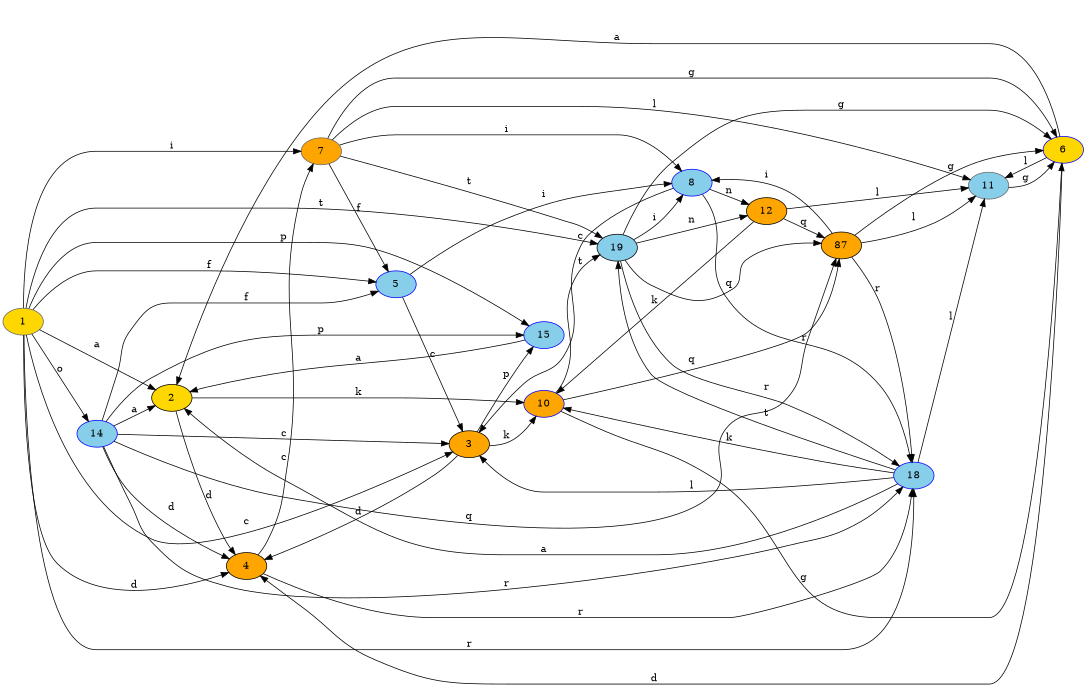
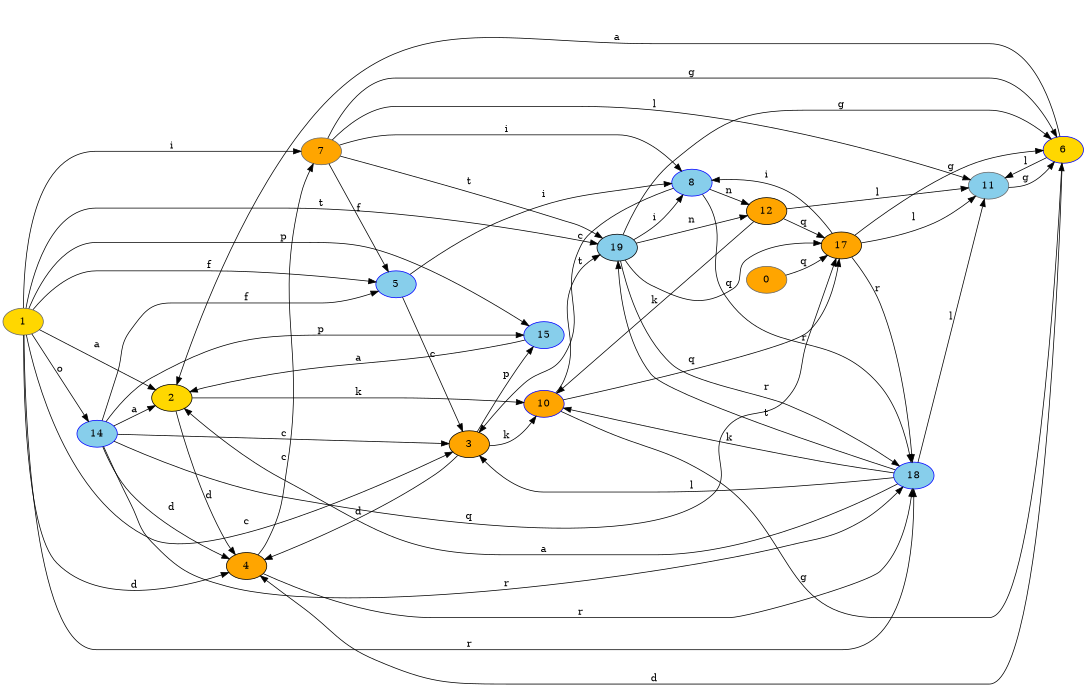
node "87": label "87" -> "17"
node "0": added
